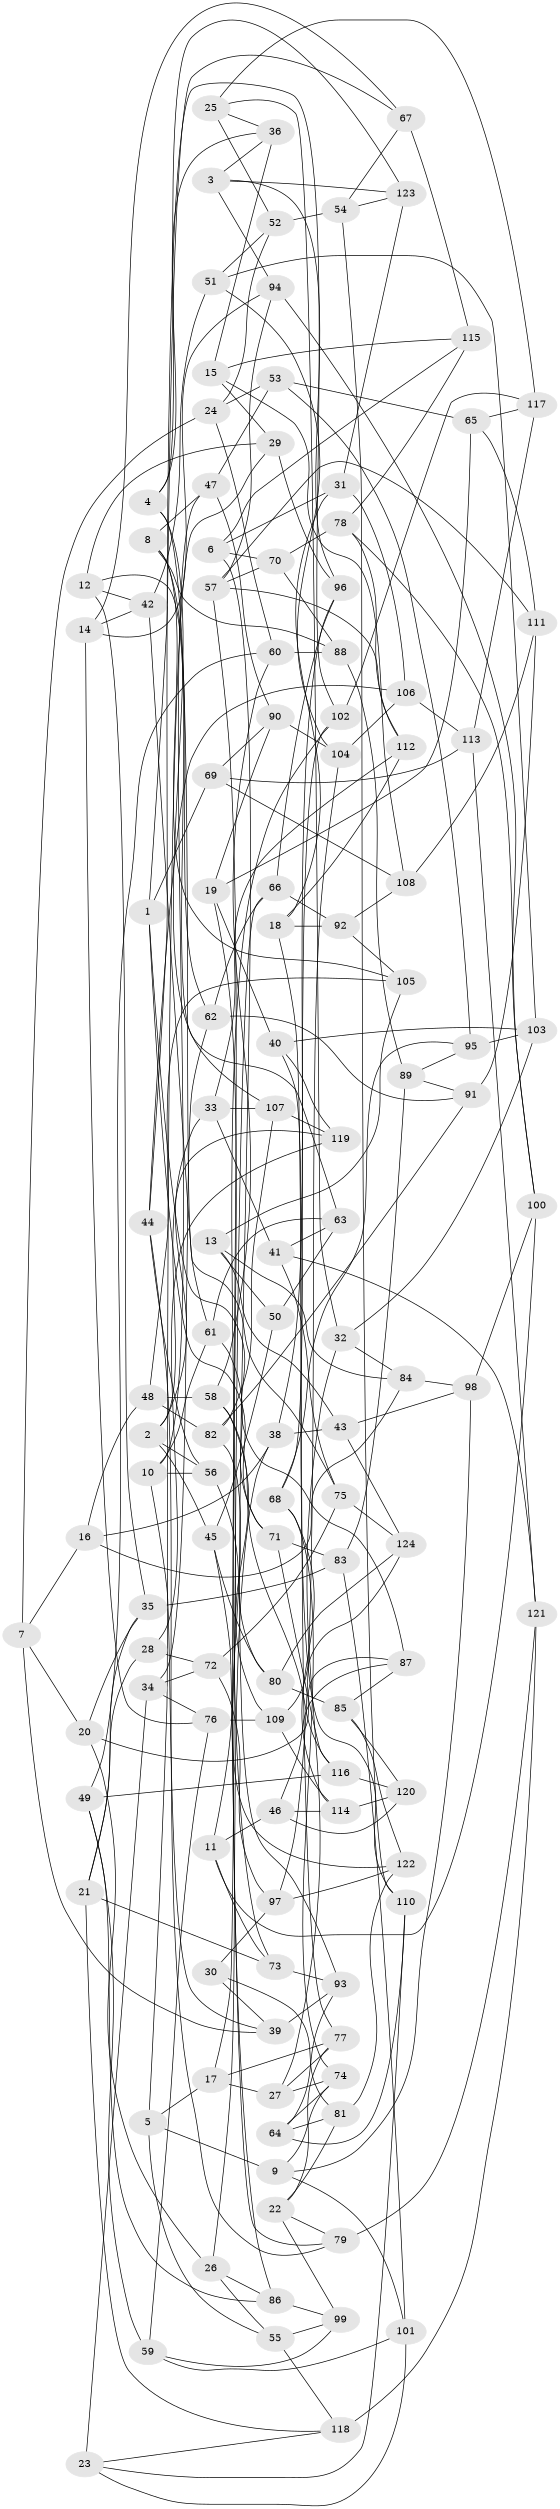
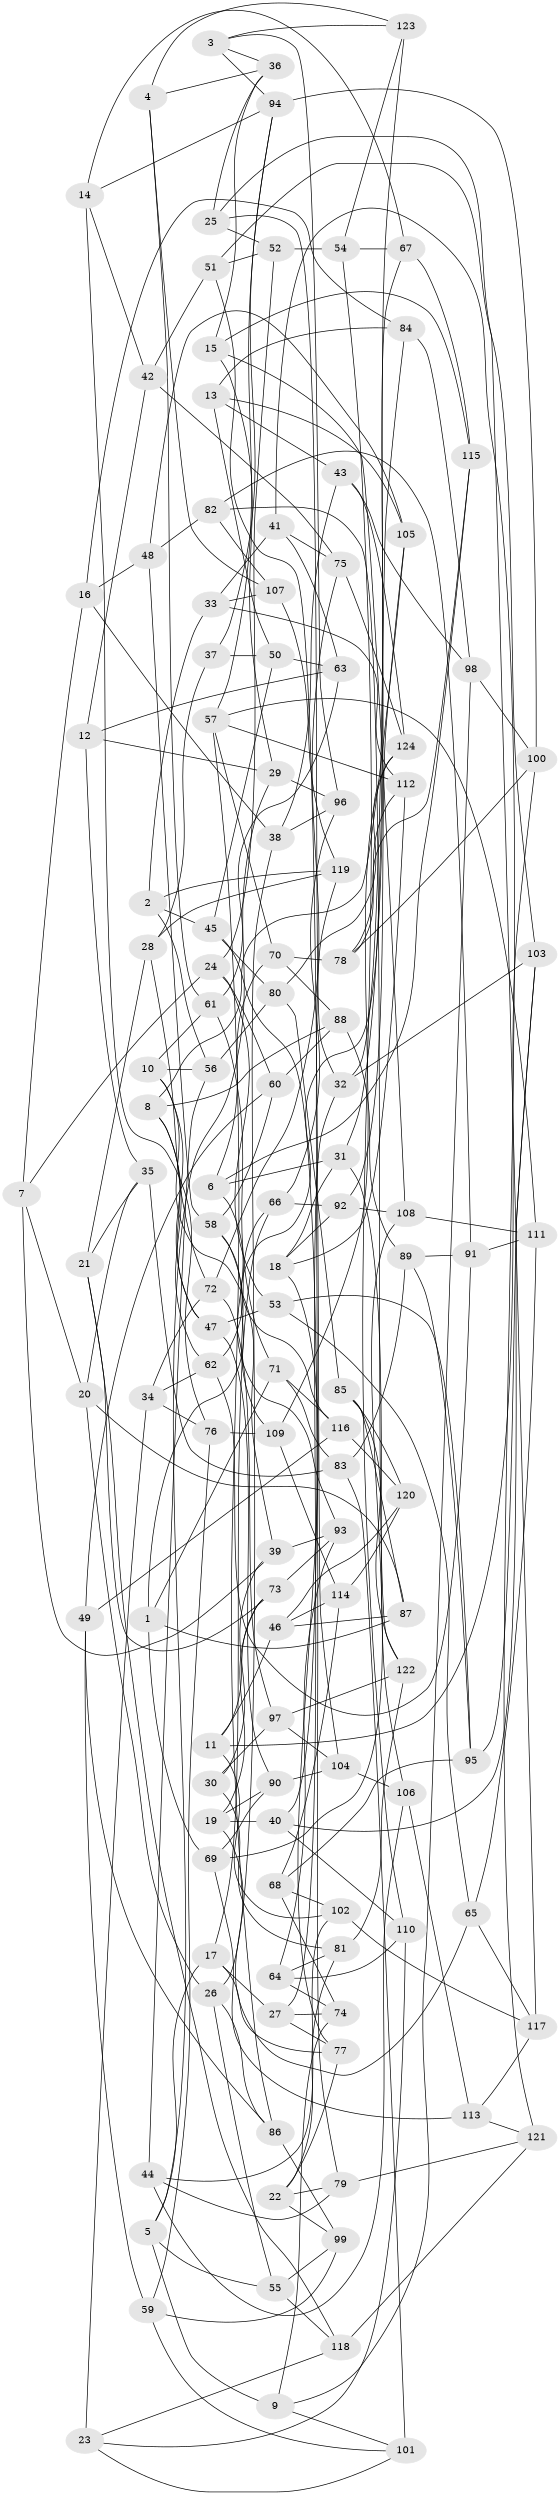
node "37": added
